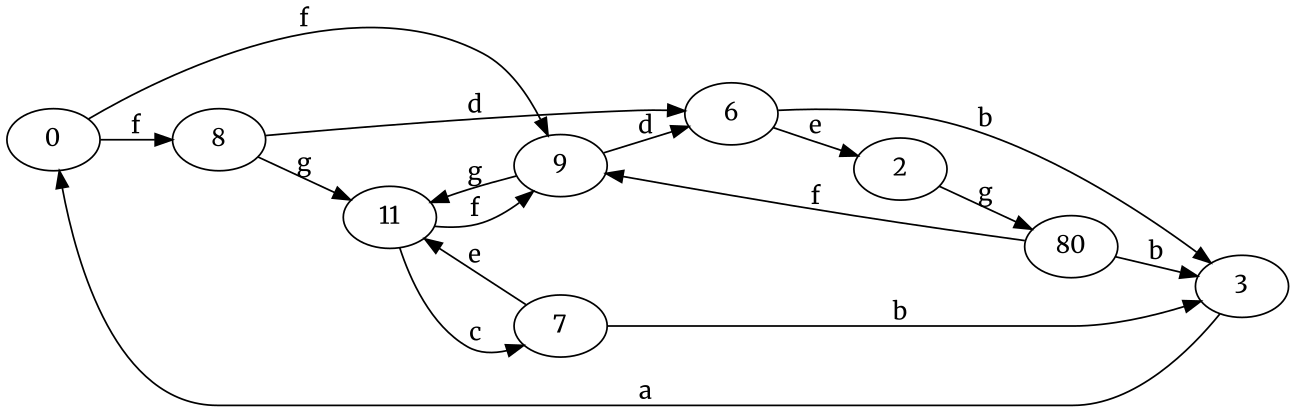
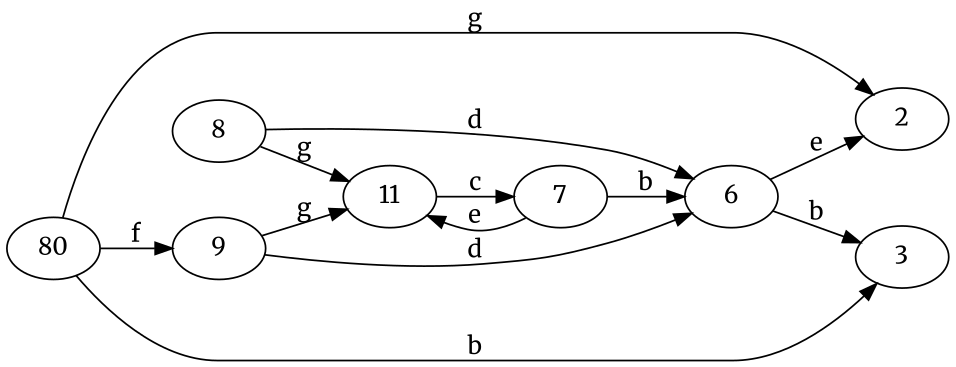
node "0": removed
edge "2" -> "80": reversed
edge "11" -> "9": removed, label "f"
edge "7" -> "3": now "7" -> "6"
